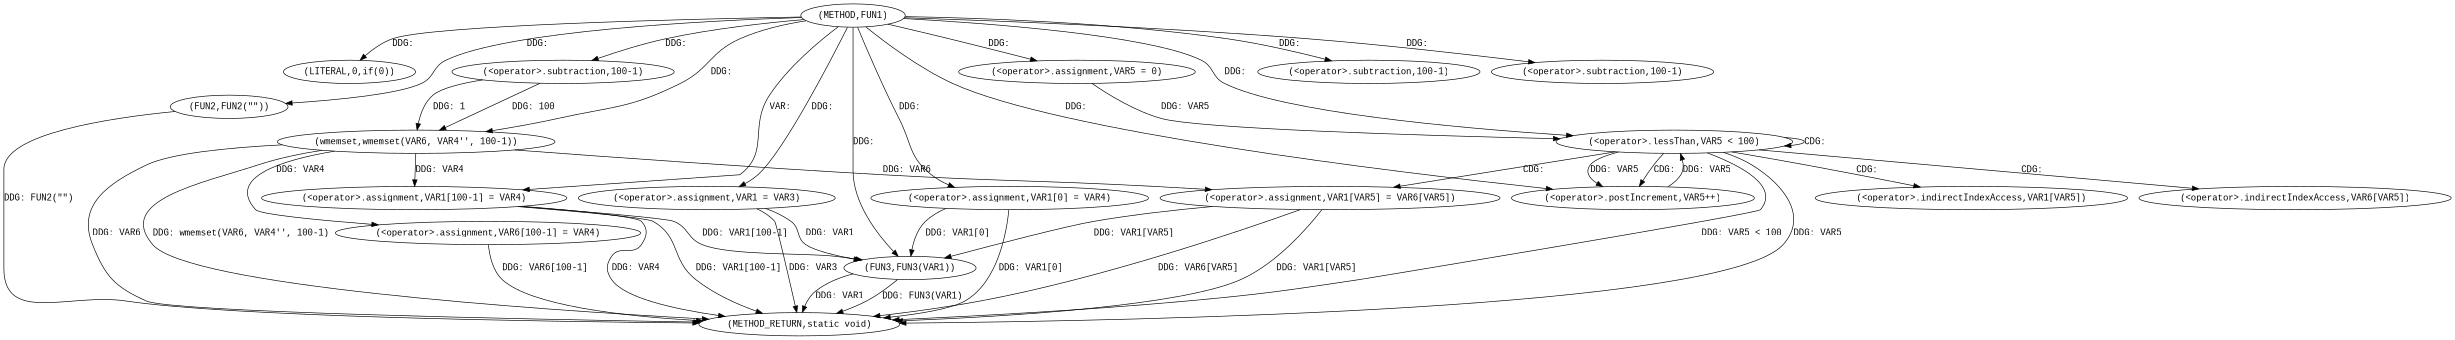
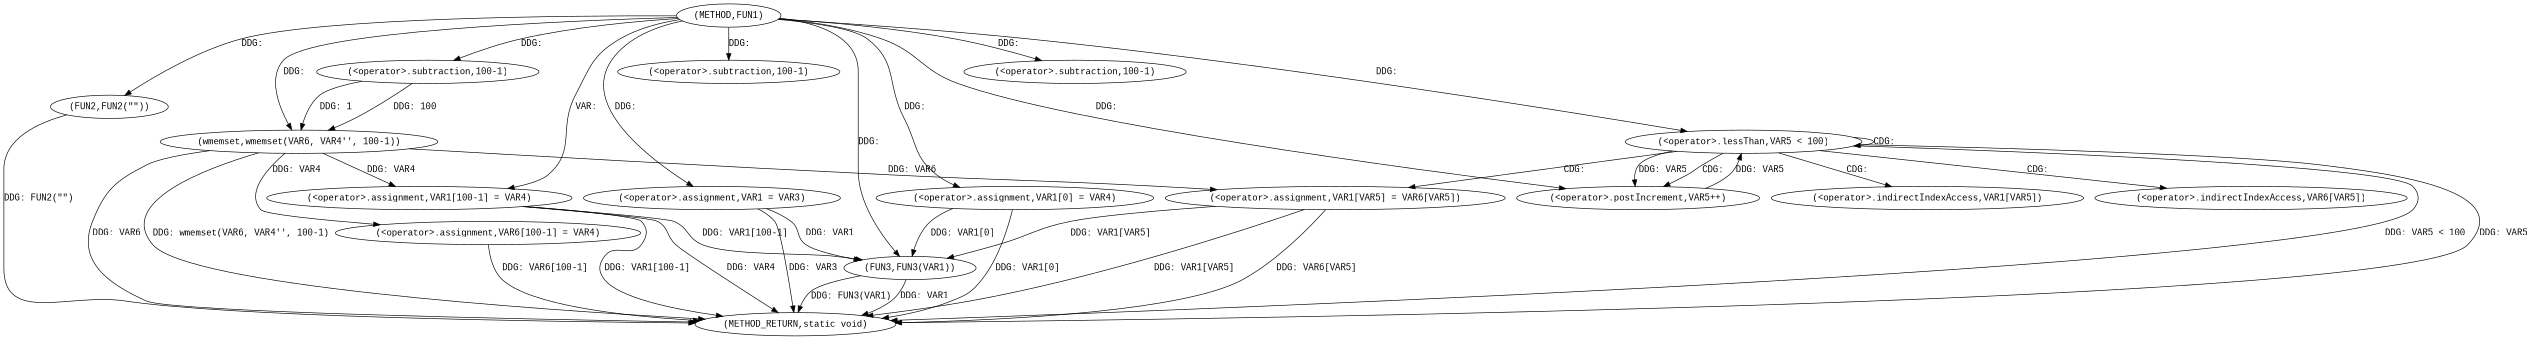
node "(LITERAL,0,if(0))": removed
node "(<operator>.assignment,VAR5 = 0)": removed
